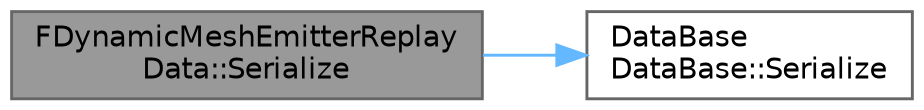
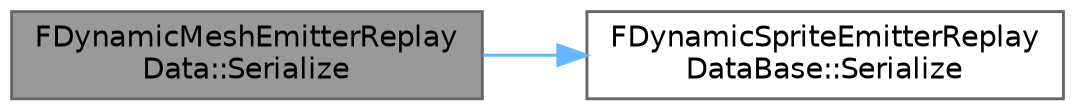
node "DataBase DataBase::Serialize": label "DataBase DataBase::Serialize" -> "FDynamicSpriteEmitterReplay DataBase::Serialize"
